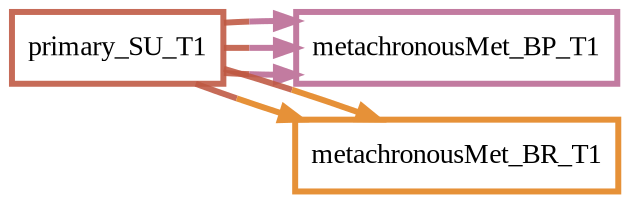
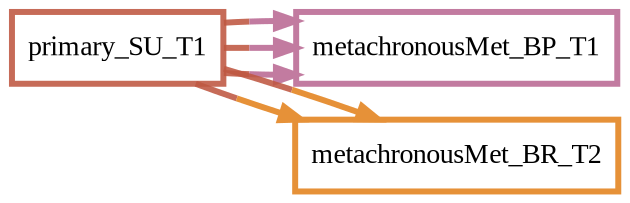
node "metachronousMet_BR_T1": label "metachronousMet_BR_T1" -> "metachronousMet_BR_T2"
